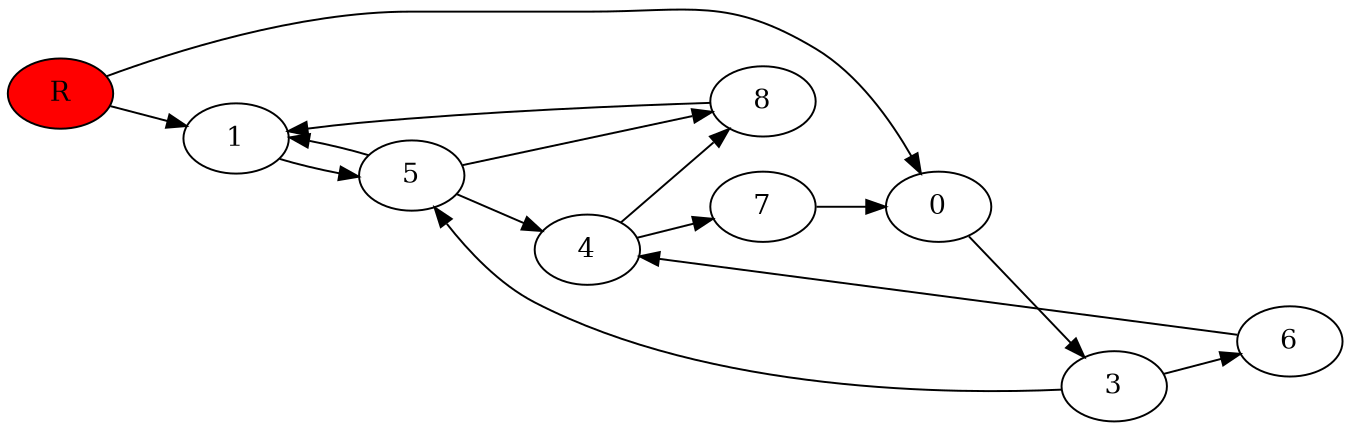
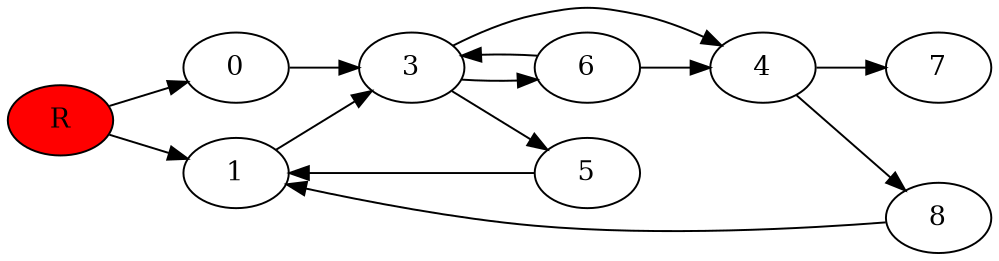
edge "6" -> "3": added
edge "5" -> "8": removed
edge "1" -> "5": now "1" -> "3"
edge "7" -> "0": removed
edge "5" -> "4": now "3" -> "4"
